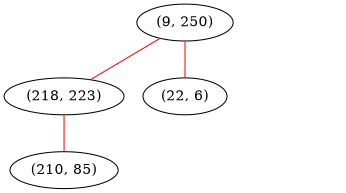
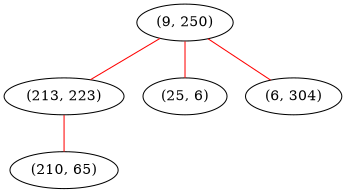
node "(218, 223)": label "(218, 223)" -> "(213, 223)"
node "(22, 6)": label "(22, 6)" -> "(25, 6)"
node "(6, 304)": added
node "(210, 85)": label "(210, 85)" -> "(210, 65)"
